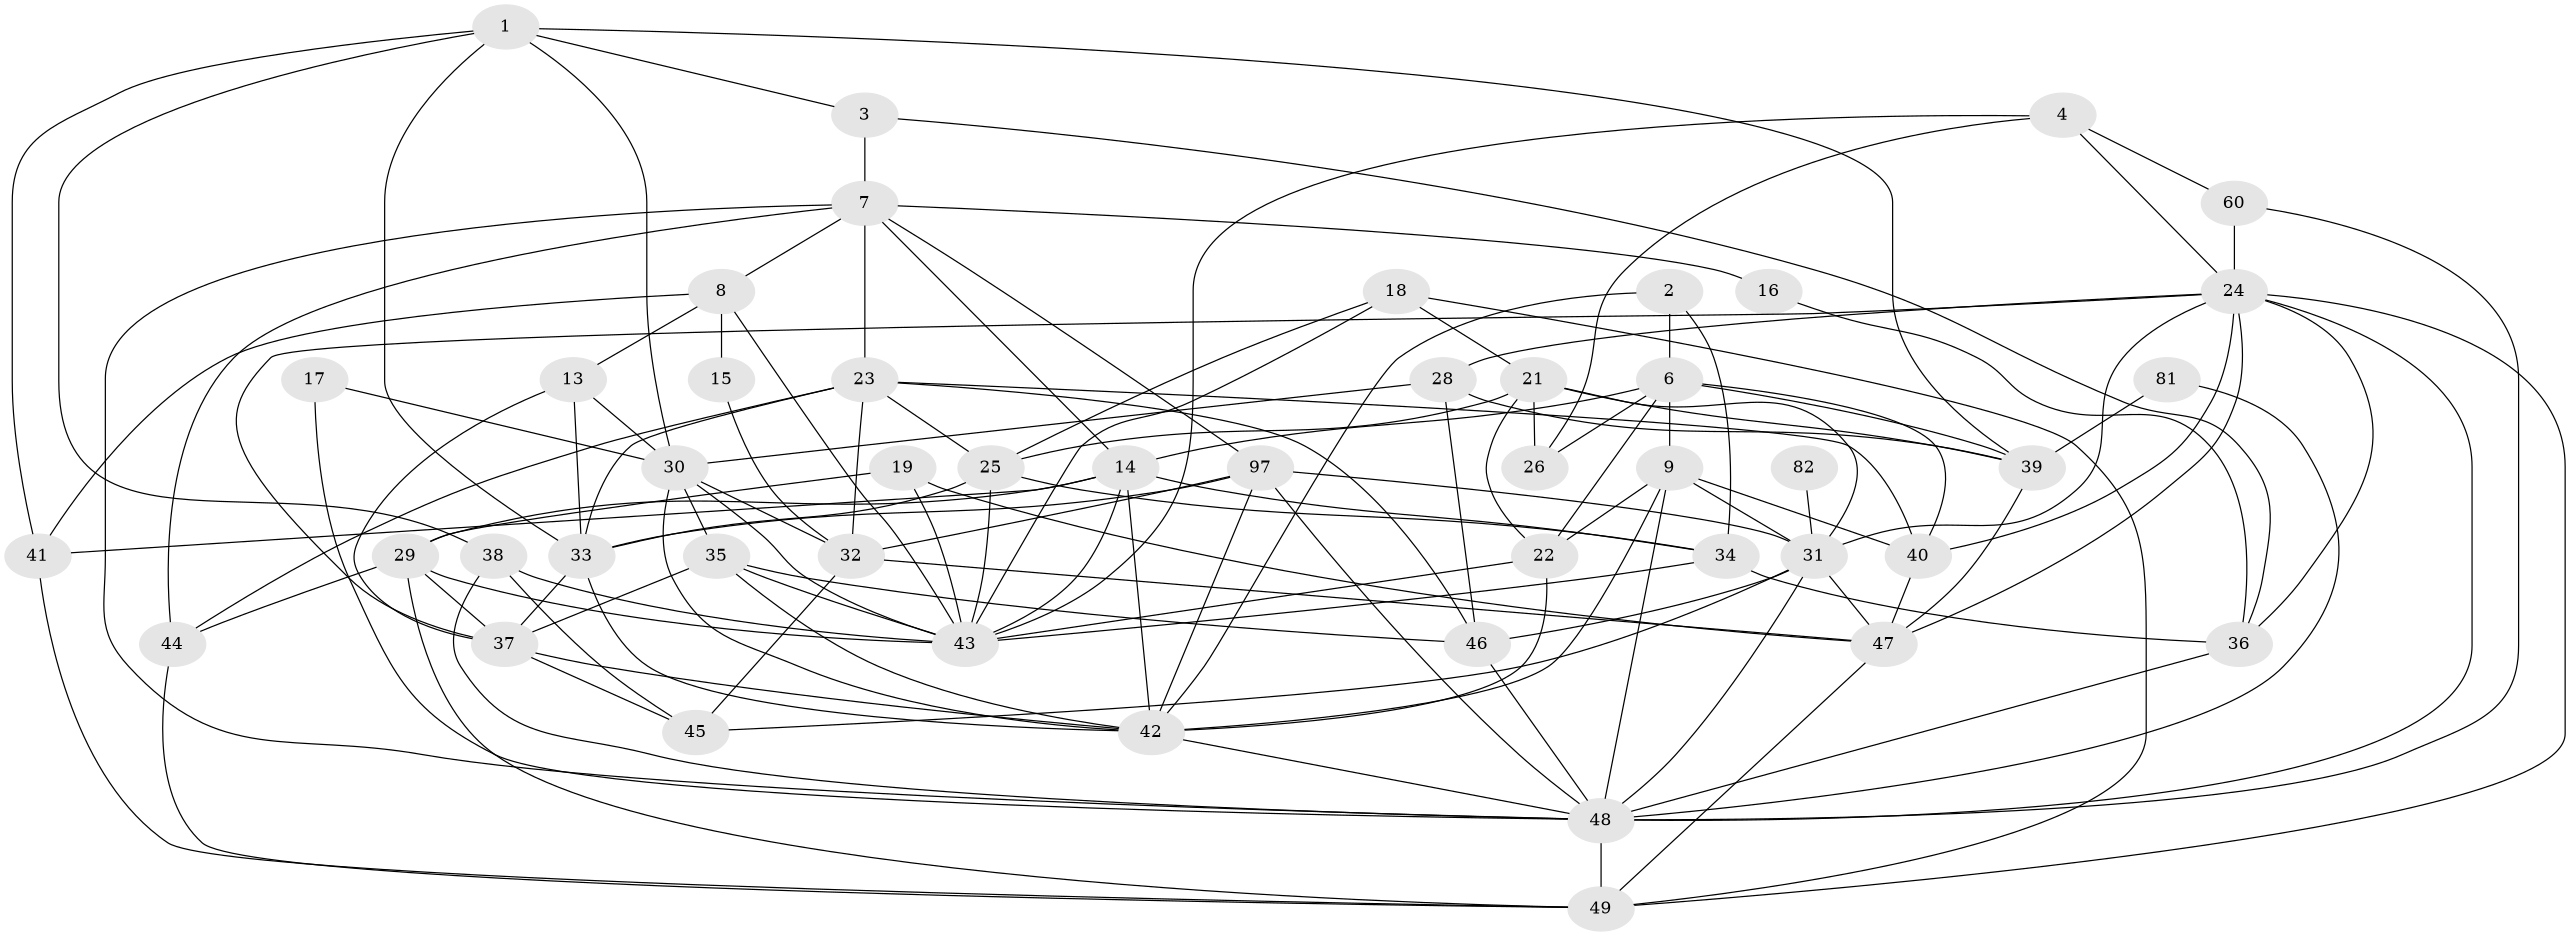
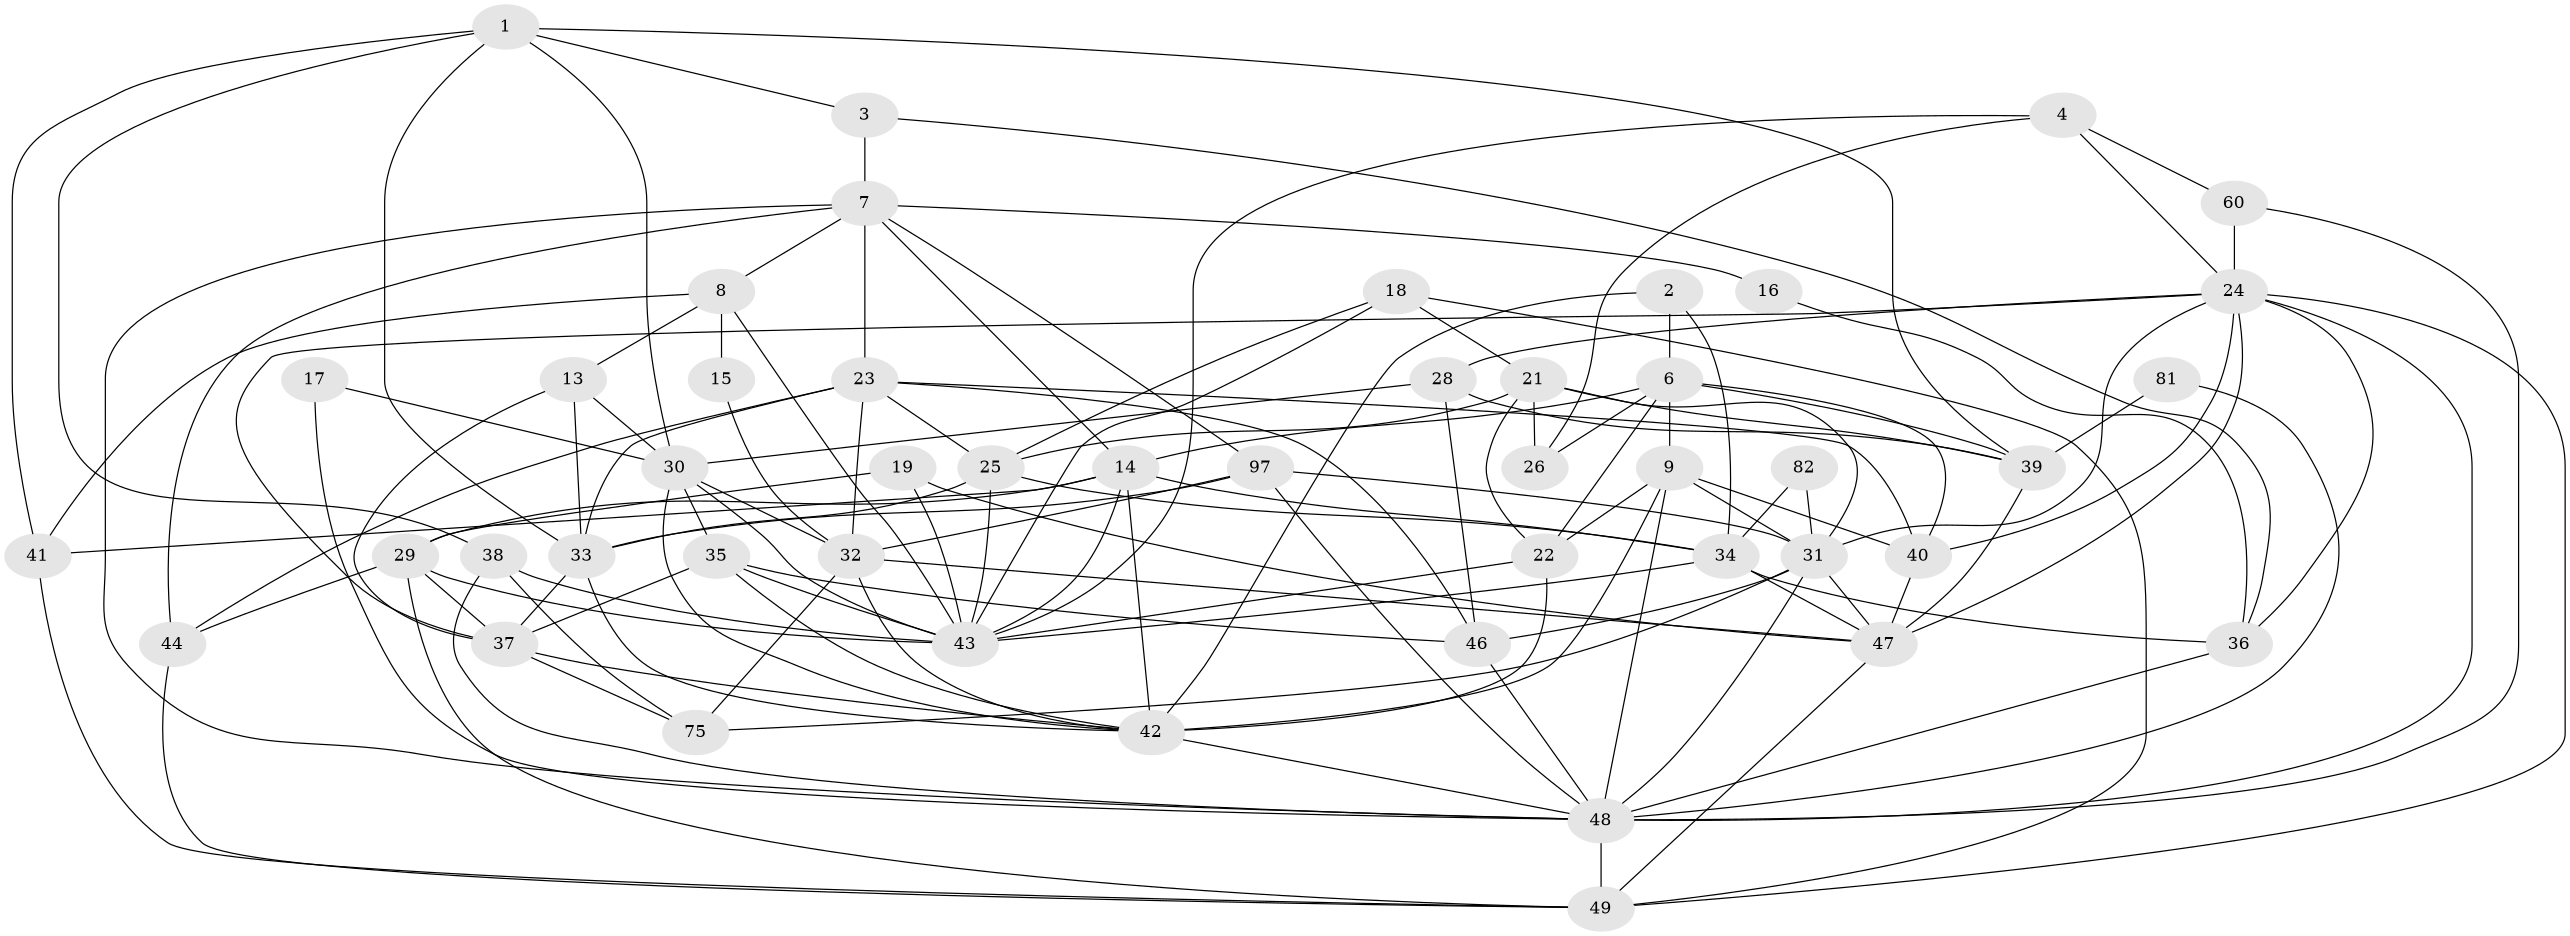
edge "82" -- "34": added
edge "97" -- "42": now "32" -- "42"
edge "34" -- "47": added
node "45": label "45" -> "75"
